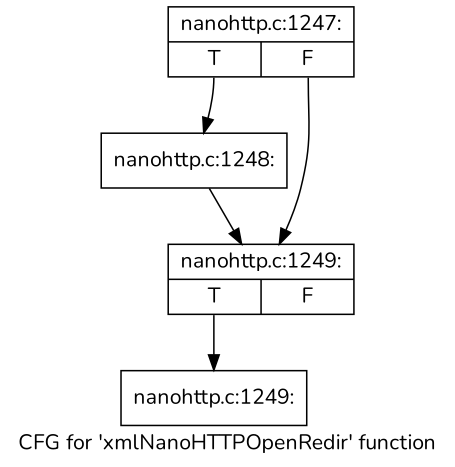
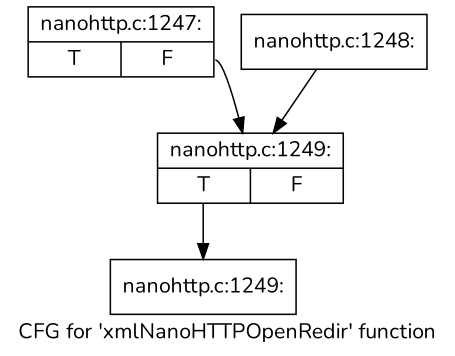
edge "nanohttp.c:1247:" -> "nanohttp.c:1248:": removed
